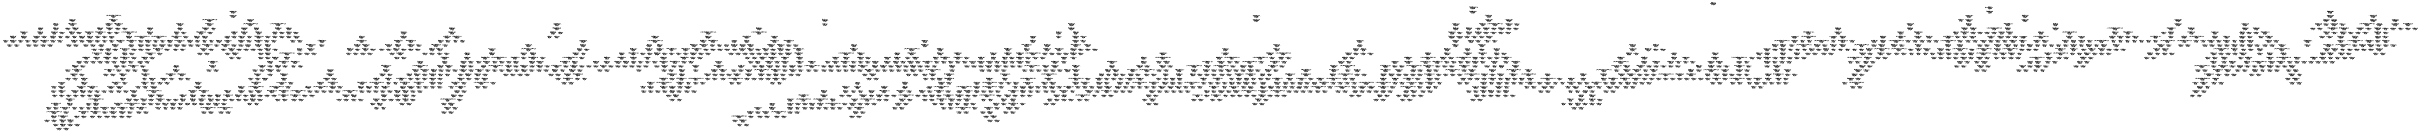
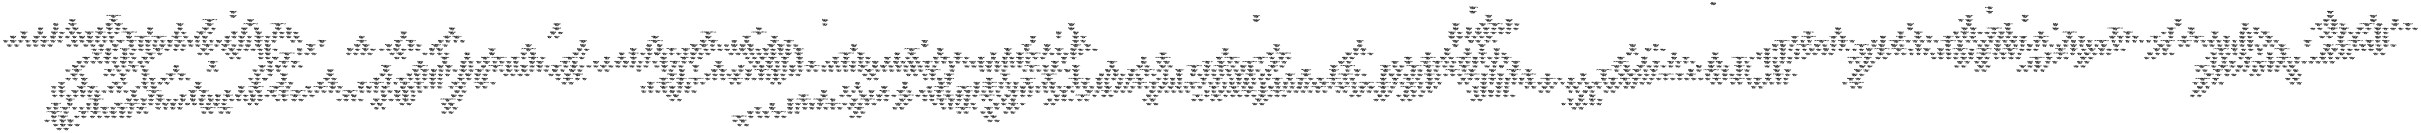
node "squared_error = 3.4 samples = 4 value = 10.6": added
